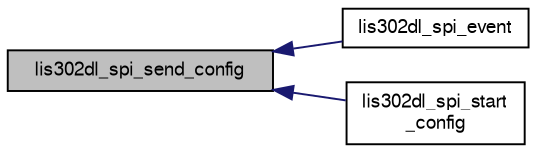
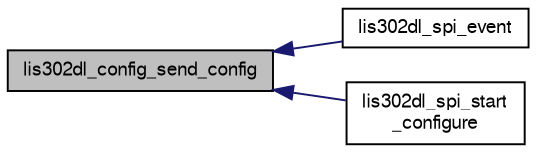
node "lis302dl_spi_send_config": label "lis302dl_spi_send_config" -> "lis302dl_config_send_config"
node "lis302dl_spi_start _config": label "lis302dl_spi_start _config" -> "lis302dl_spi_start _configure"
